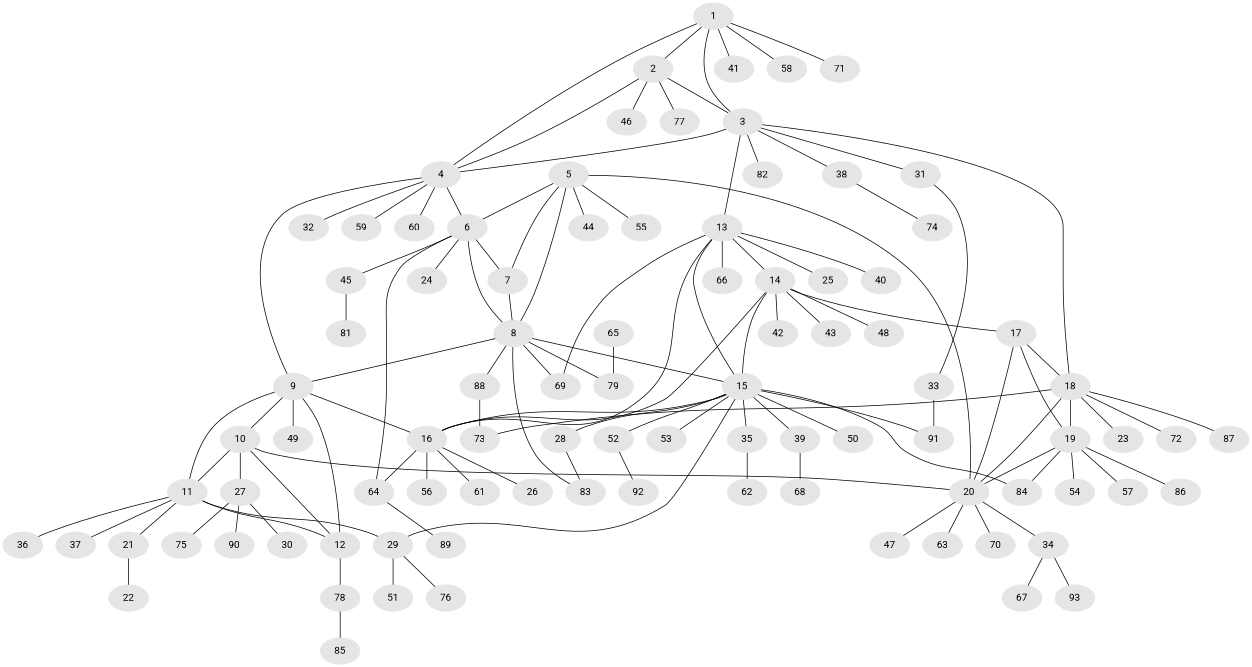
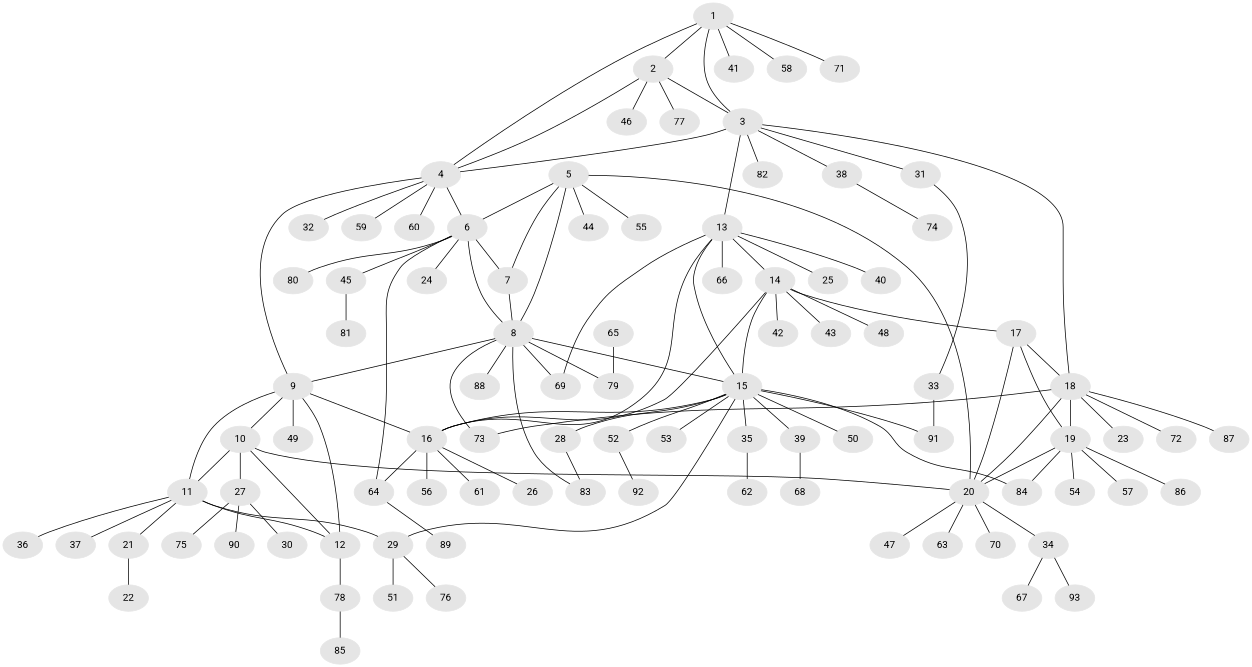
node "80": added
edge "88" -- "73": now "8" -- "73"
